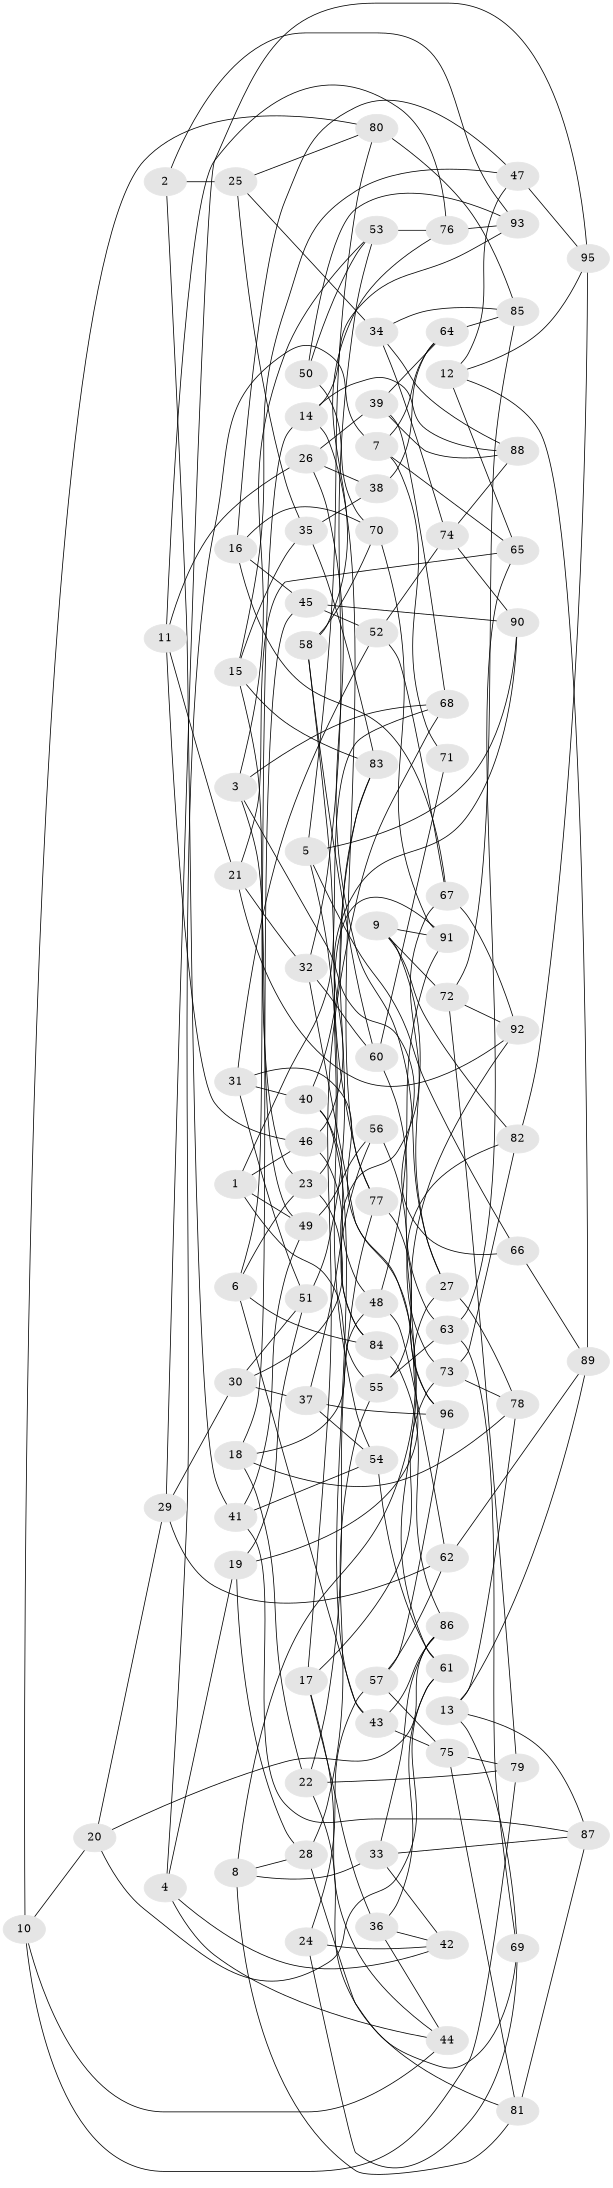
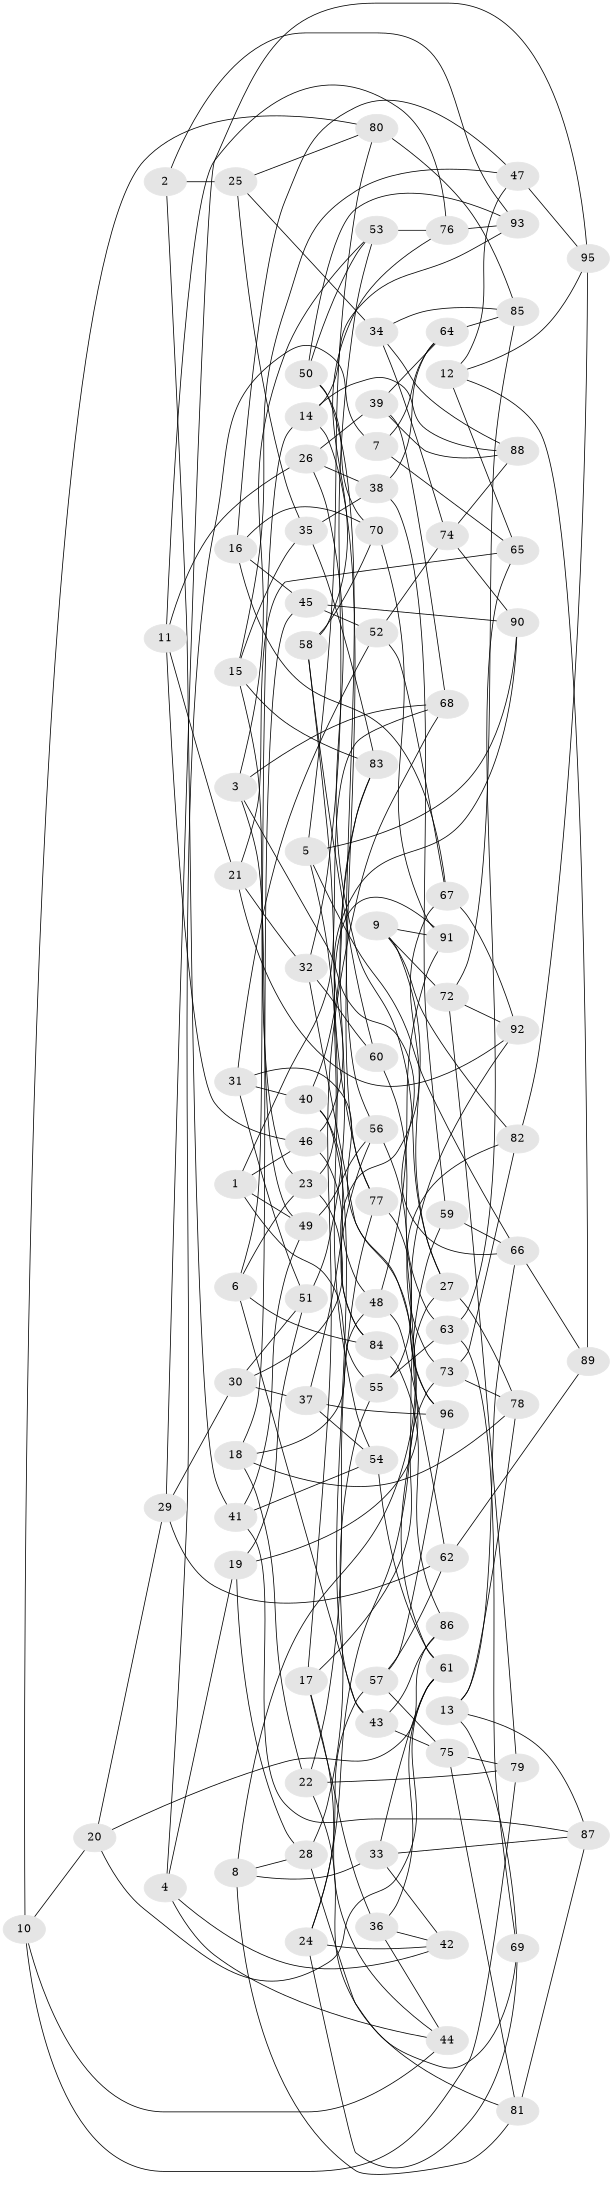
edge "50" -- "56": added
node "71": removed
node "59": added
edge "89" -- "13": now "66" -- "13"
edge "86" -- "33": now "61" -- "33"
